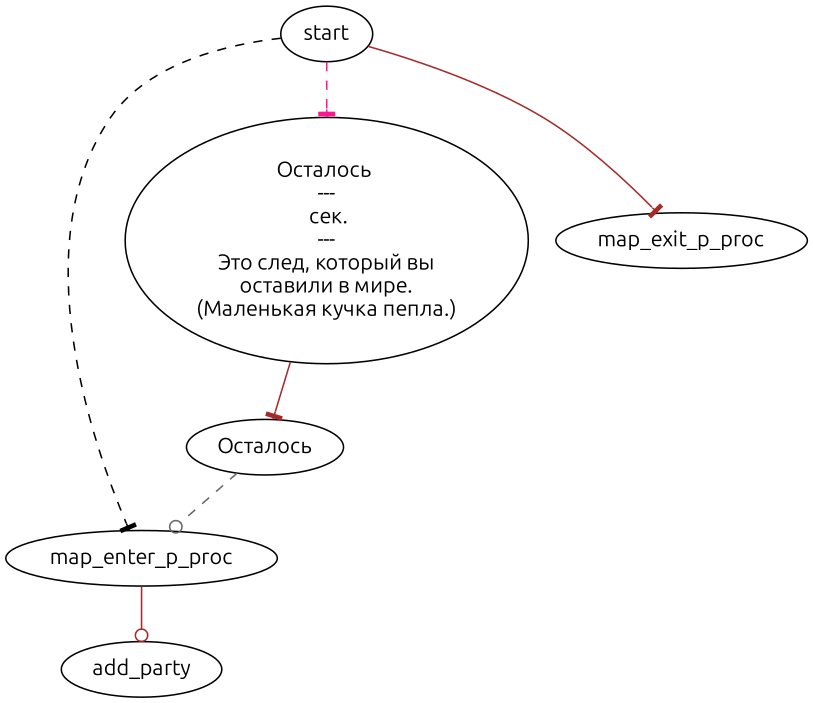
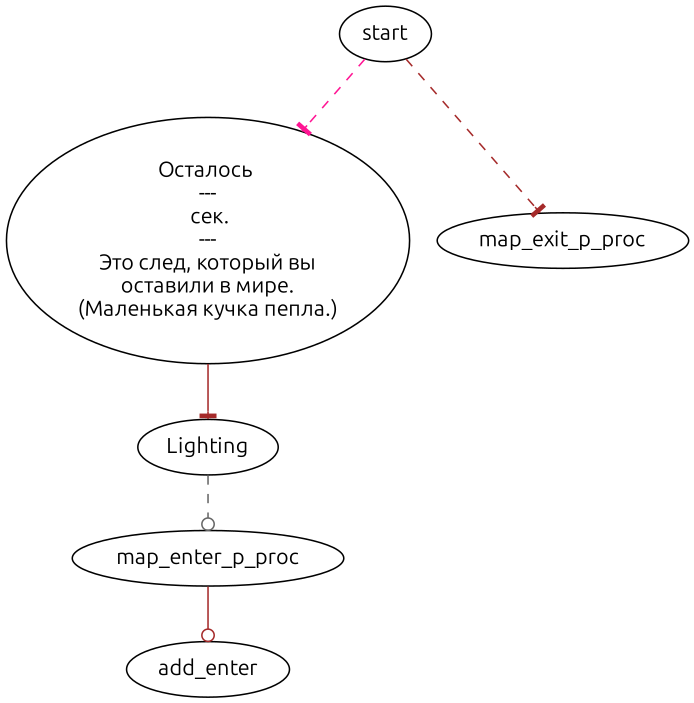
edge "start" -> "map_exit_p_proc": style solid -> dashed
edge "start" -> "map_enter_p_proc": removed
node "Осталось": label "Осталось" -> "Lighting"
node "add_party": label "add_party" -> "add_enter"
